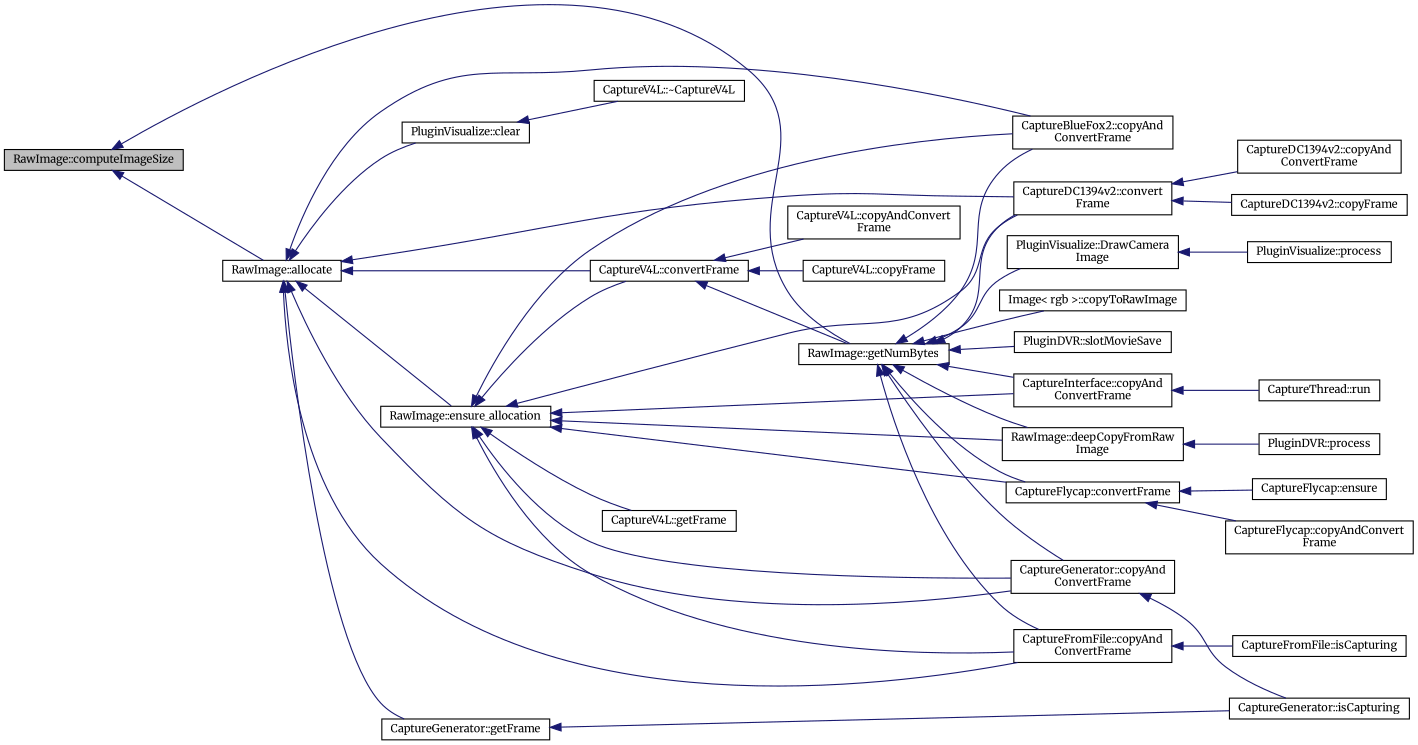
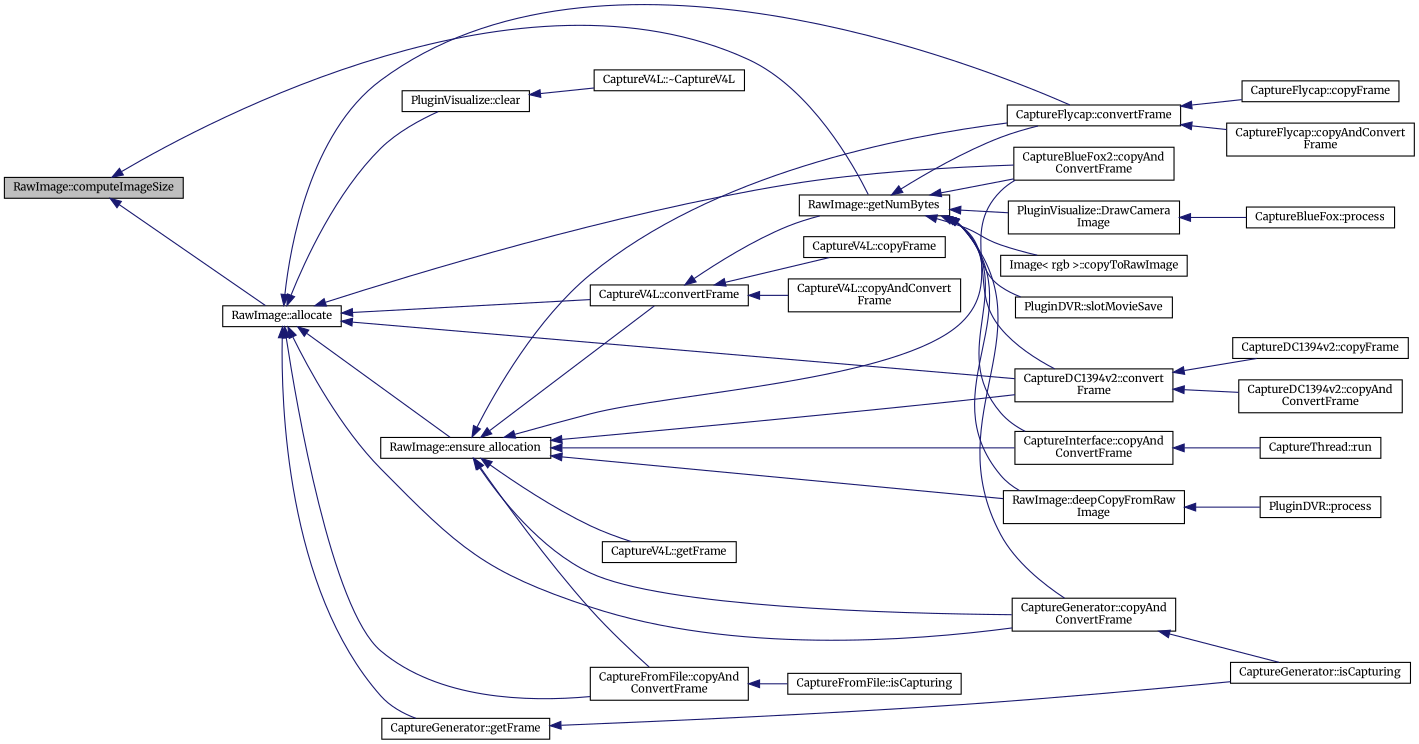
edge "CaptureFlycap::convertFrame" -> "RawImage::allocate": added
node "PluginVisualize::process": label "PluginVisualize::process" -> "CaptureBlueFox::process"
node "CaptureFlycap::ensure": label "CaptureFlycap::ensure" -> "CaptureFlycap::copyFrame"
edge "CaptureFromFile::copyAnd ConvertFrame" -> "RawImage::getNumBytes": removed
